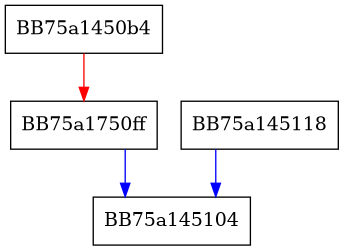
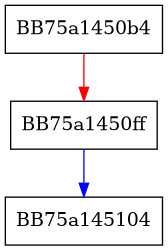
node "BB75a1750ff": label "BB75a1750ff" -> "BB75a1450ff"
node "BB75a145118": removed
